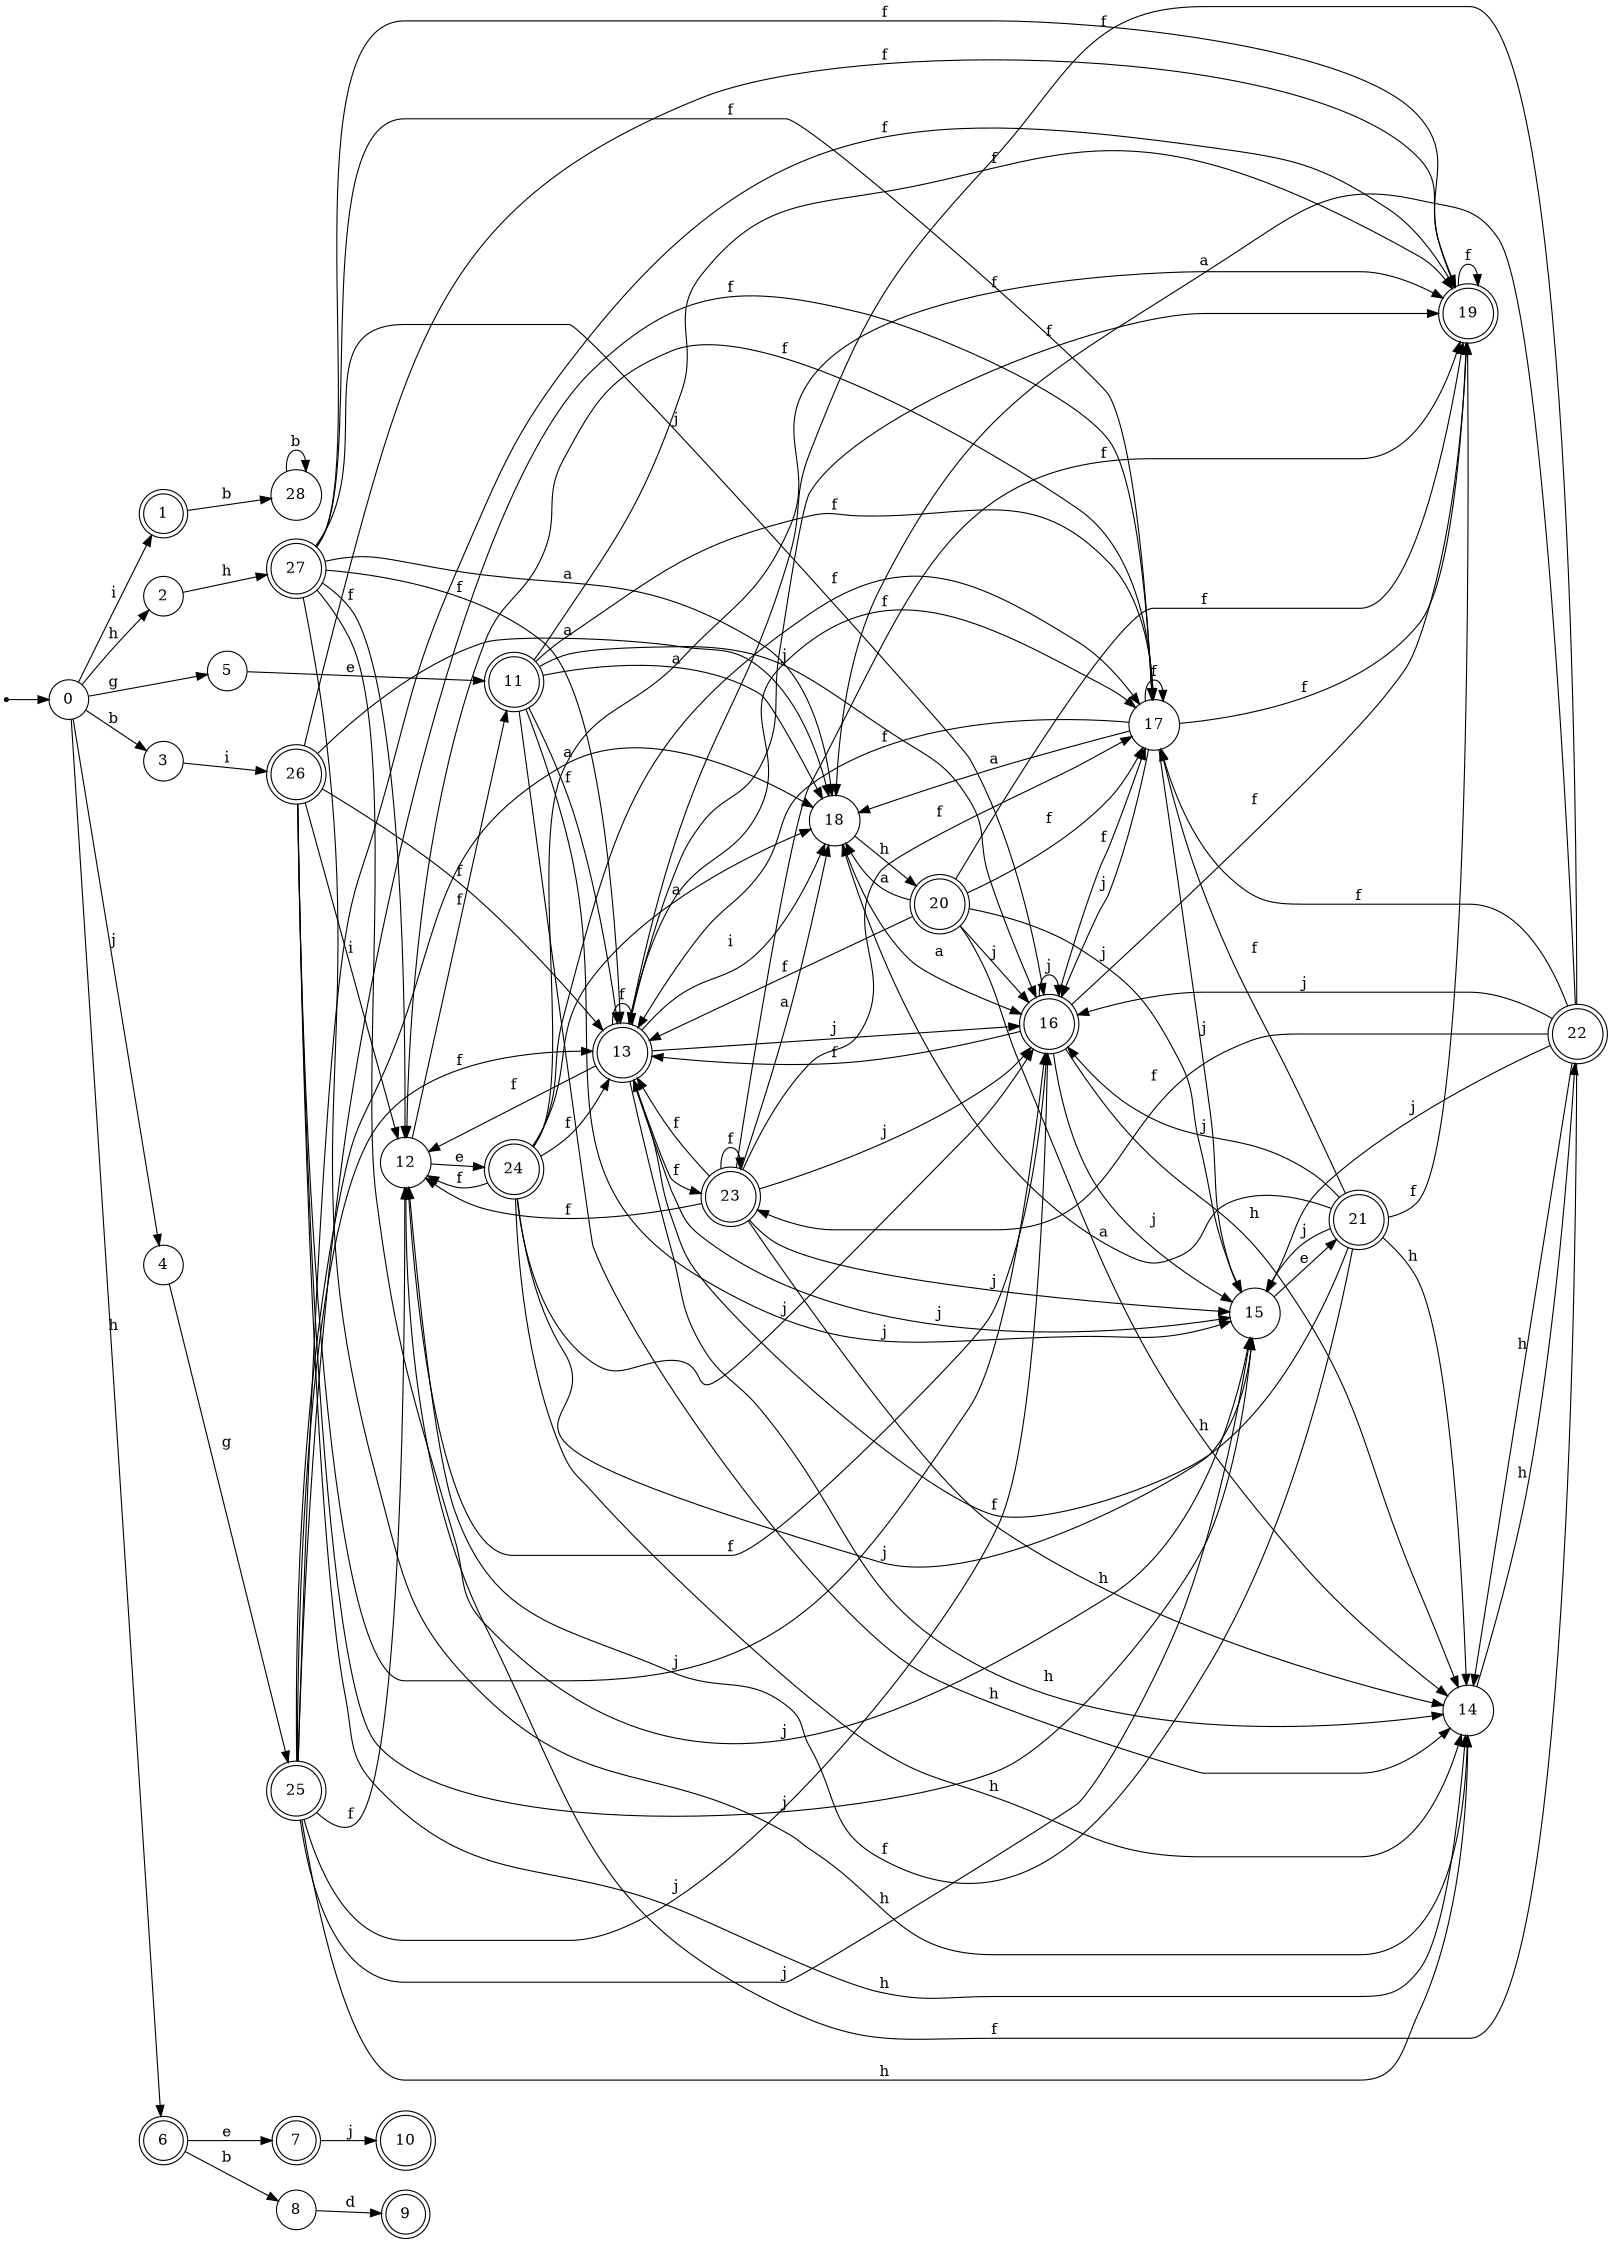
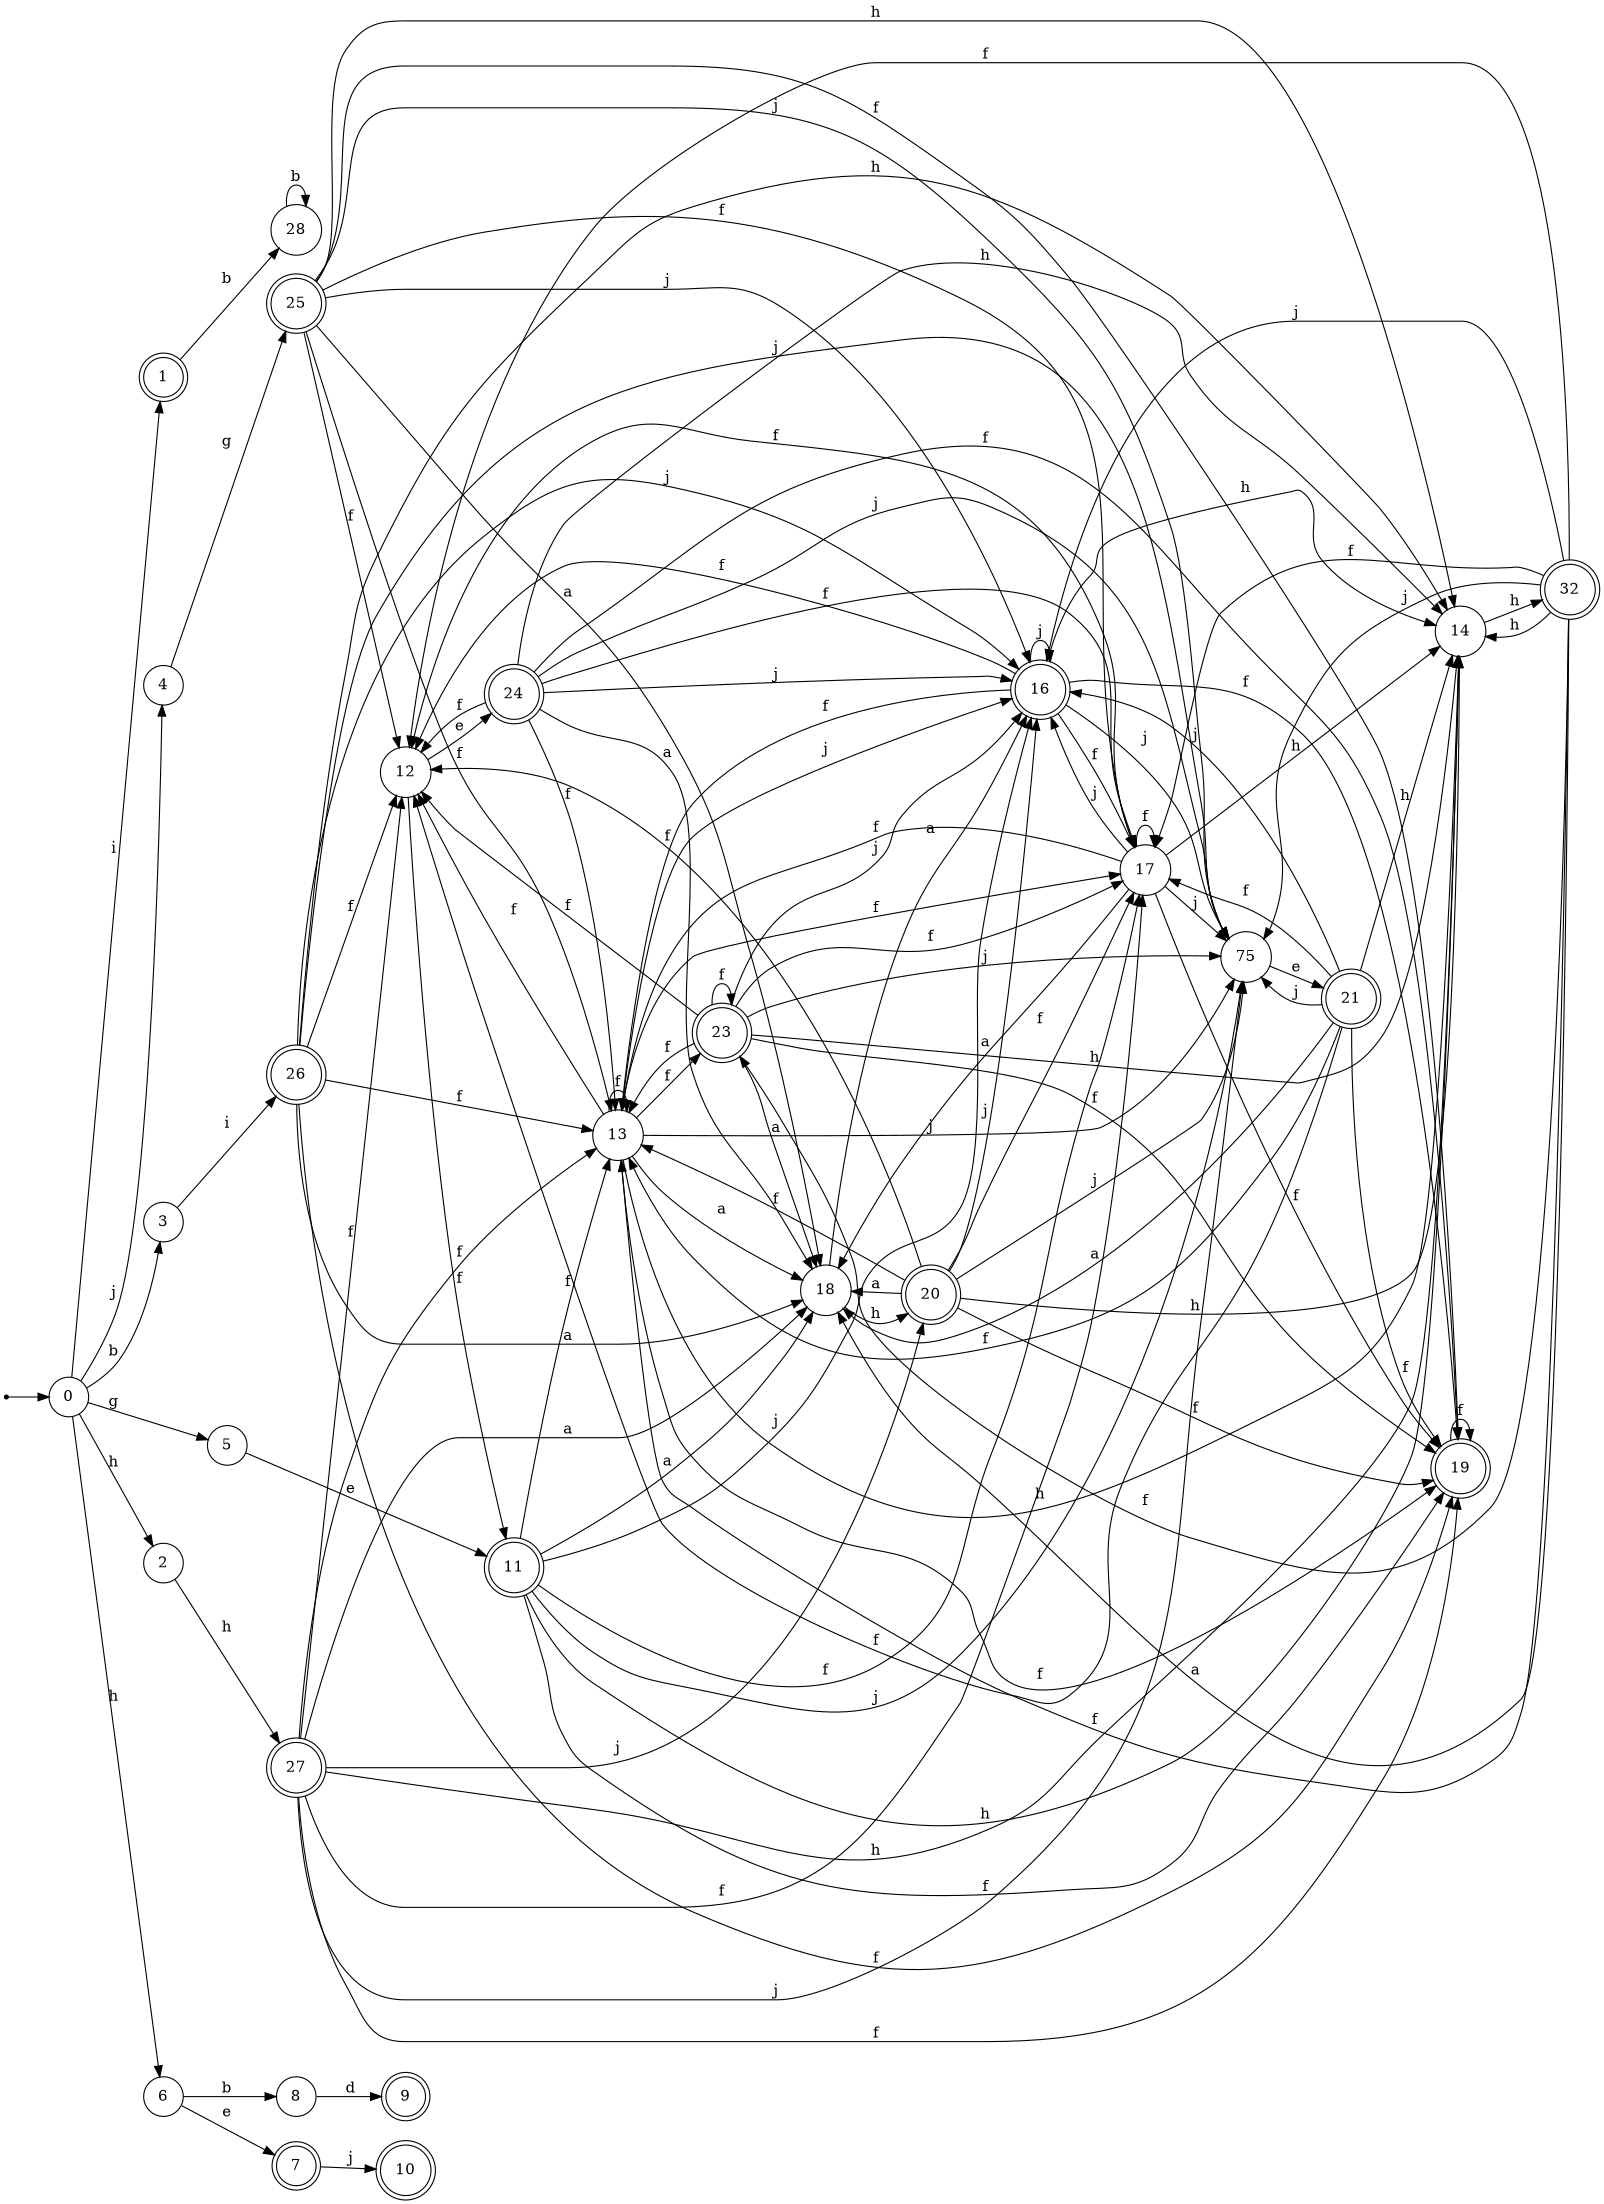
edge "27" -> "16": now "27" -> "20"
edge "17" -> "14": added, label "h"
edge "13" -> "18": label "i" -> "a"
edge "26" -> "12": label "i" -> "f"
edge "20" -> "12": added, label "f"
node "22": label "22" -> "32"
node "13": shape doublecircle -> circle
node "15": label "15" -> "75"
node "6": shape doublecircle -> circle
